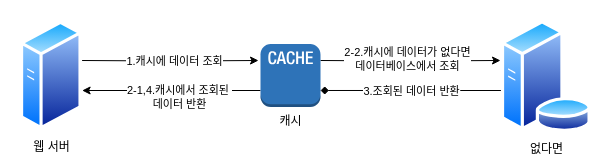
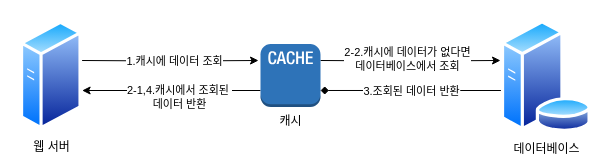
node "없다면": label "없다면" -> "데이터베이스"
